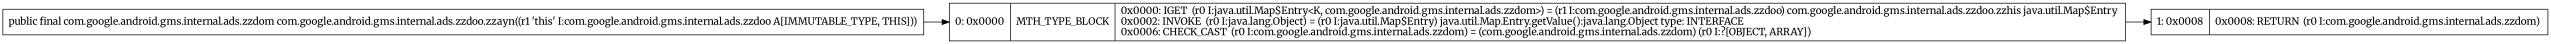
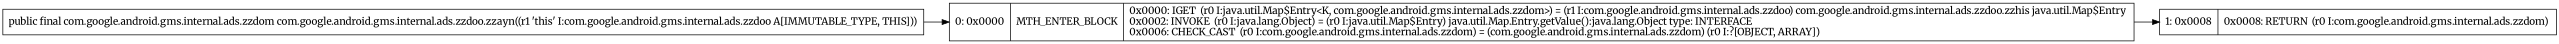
node "0: 0x0000": text "MTH_TYPE_BLOCK" -> "MTH_ENTER_BLOCK"
